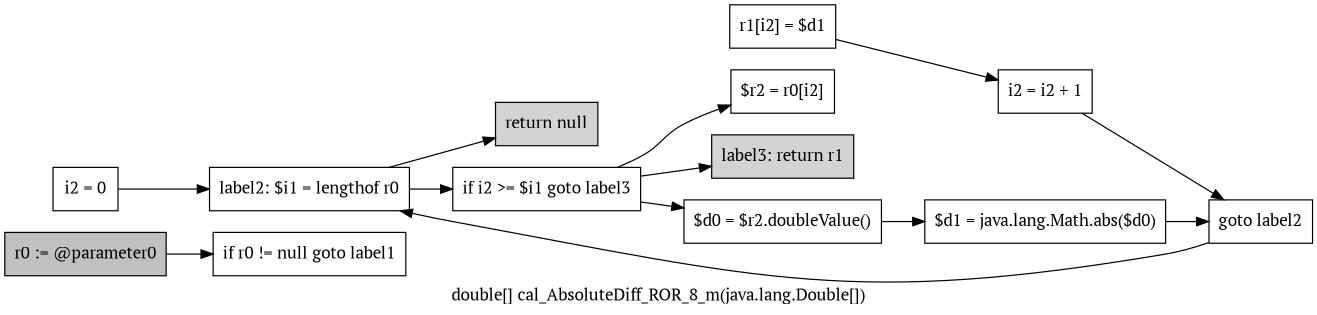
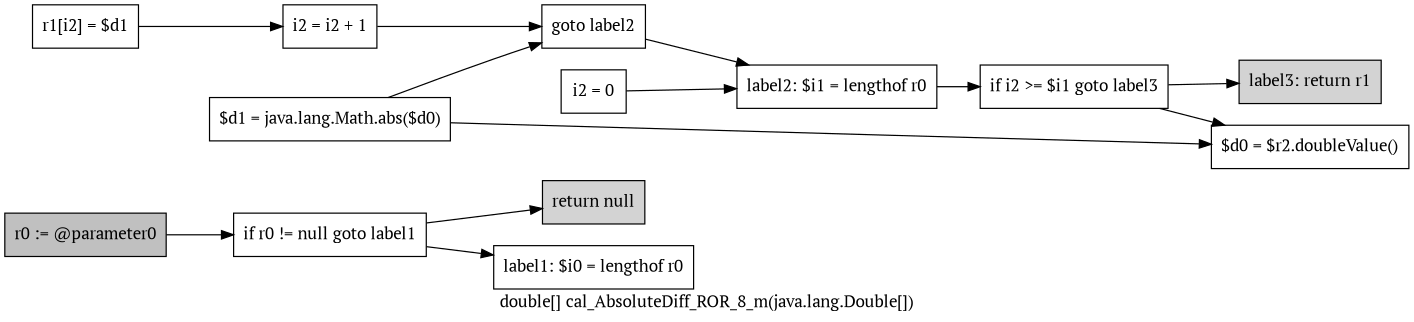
node "$r2 = r0[i2]": removed
edge "label2: $i1 = lengthof r0" -> "return null": now "if r0 != null goto label1" -> "return null"
edge "$d0 = $r2.doubleValue()" -> "$d1 = java.lang.Math.abs($d0)": reversed
node "label1: $i0 = lengthof r0": added
